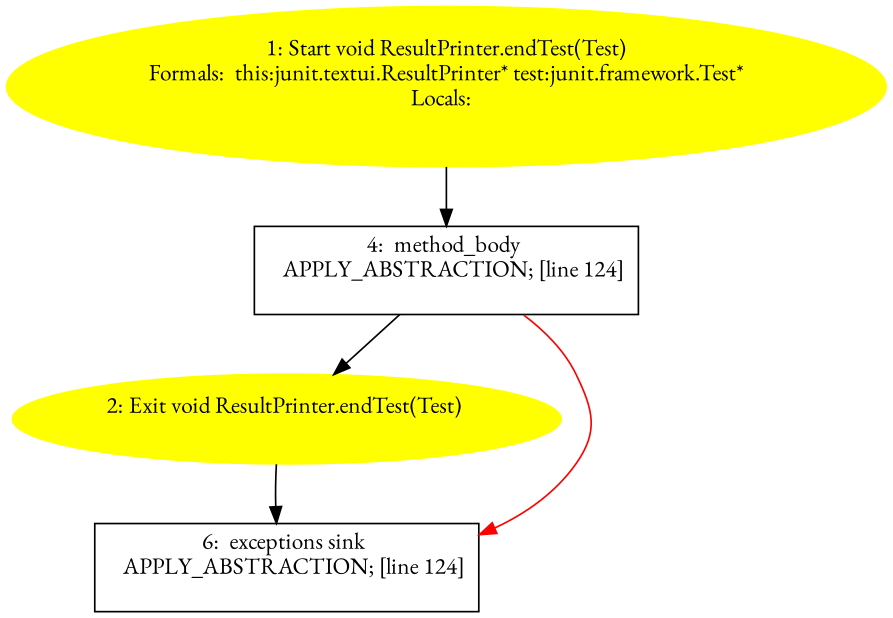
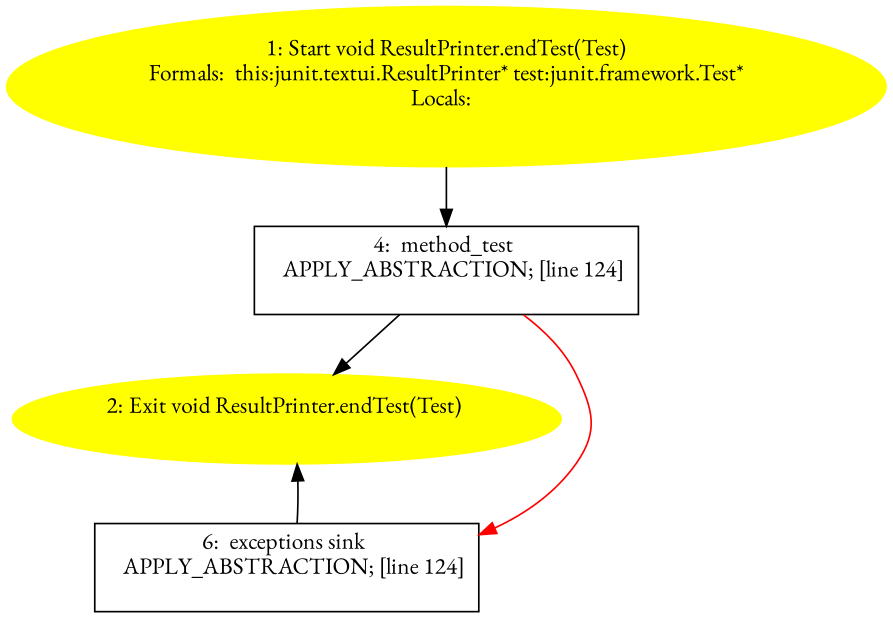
node "4:  method_body APPLY_ABSTRACTION; [line 124]": label "4:  method_body APPLY_ABSTRACTION; [line 124]" -> "4:  method_test APPLY_ABSTRACTION; [line 124]"
edge "2: Exit void ResultPrinter.endTest(Test)" -> "6:  exceptions sink APPLY_ABSTRACTION; [line 124]": reversed
